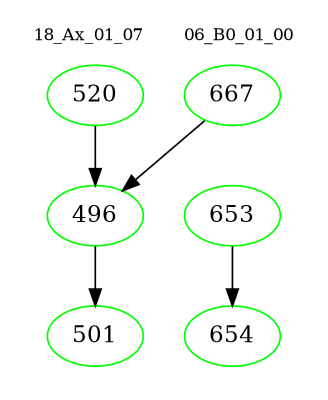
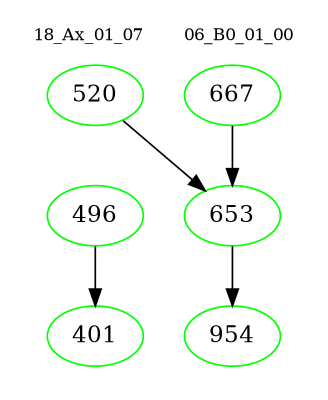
edge "667" -> "496": now "667" -> "653"
edge "520" -> "496": now "520" -> "653"
node "501": label "501" -> "401"
node "654": label "654" -> "954"
